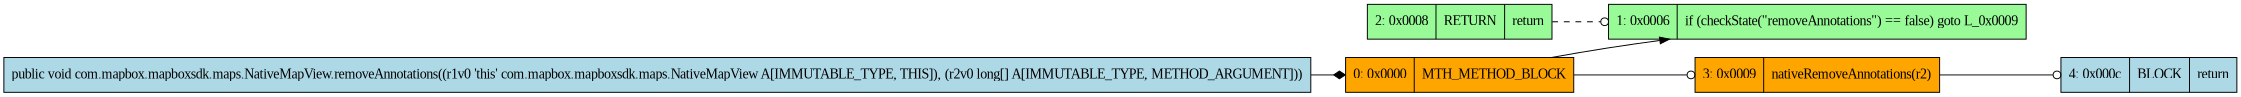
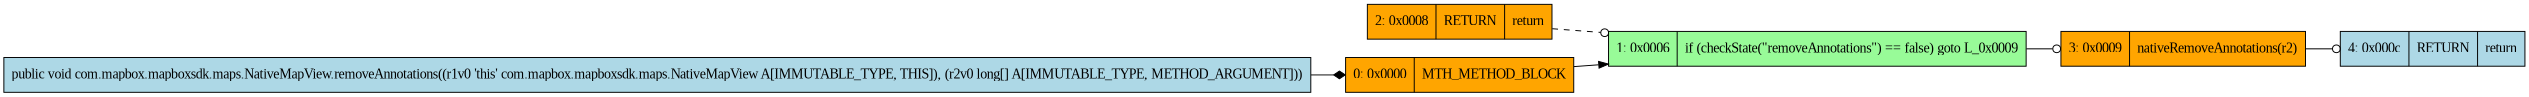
node "2: 0x0008": fillcolor palegreen -> orange
node "4: 0x000c": text "BLOCK" -> "RETURN"
edge "0: 0x0000" -> "3: 0x0009": now "1: 0x0006" -> "3: 0x0009"
